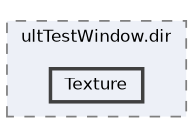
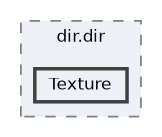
cluster "ultTestWindow.dir": label "ultTestWindow.dir" -> "dir.dir"
